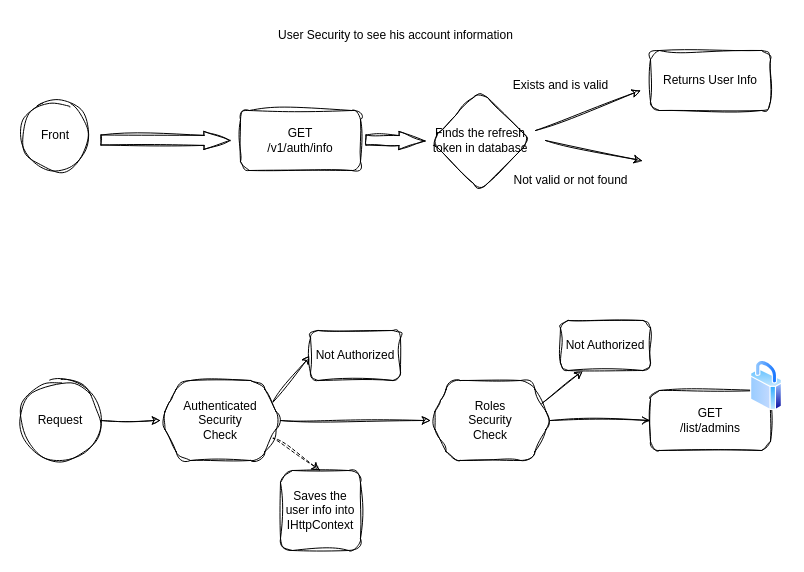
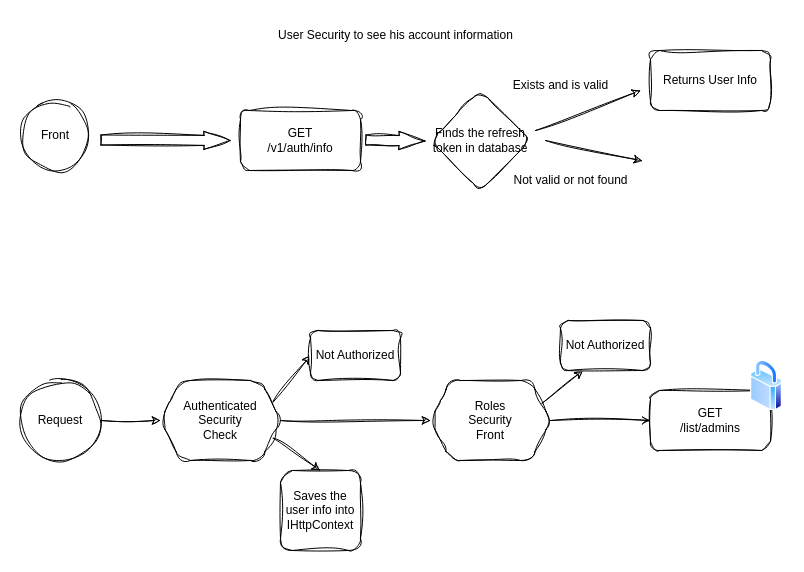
node "Roles Security Check": label "Roles Security Check" -> "Roles Security Front"
edge "Authenticated Security Check" -> "Saves the user info into IHttpContext": style dashed -> solid
